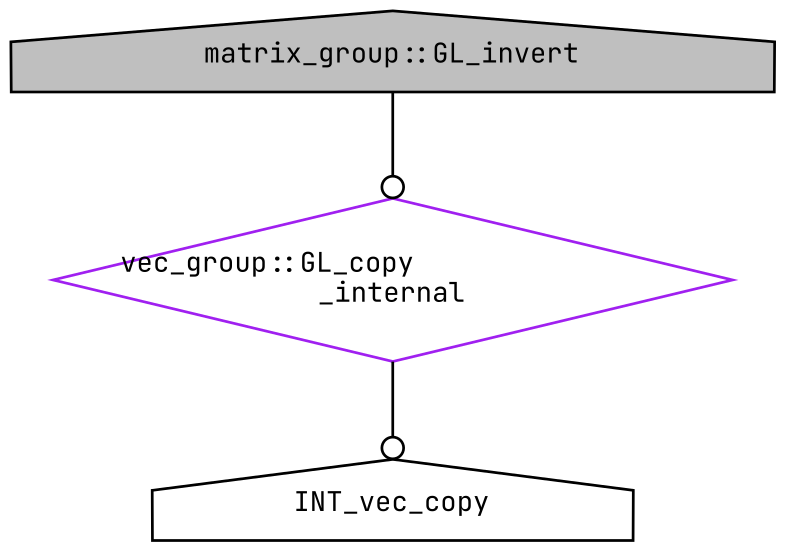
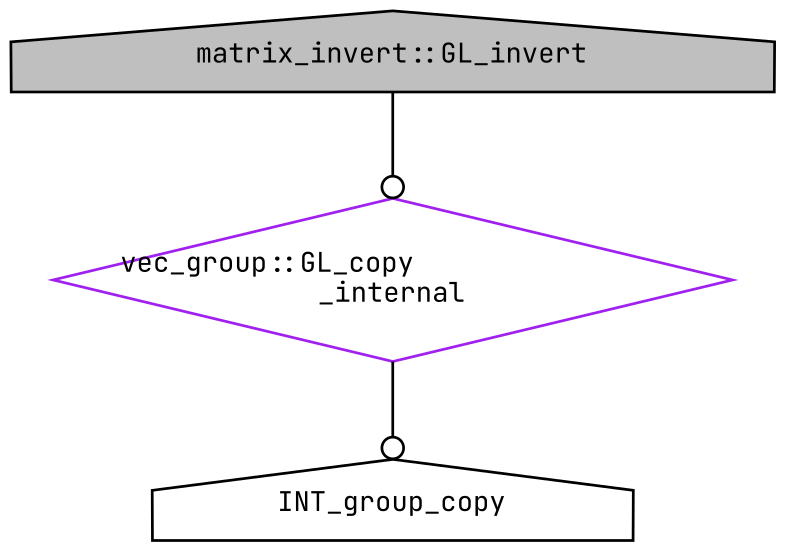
node "matrix_group::GL_invert": label "matrix_group::GL_invert" -> "matrix_invert::GL_invert"
node "INT_vec_copy": label "INT_vec_copy" -> "INT_group_copy"
